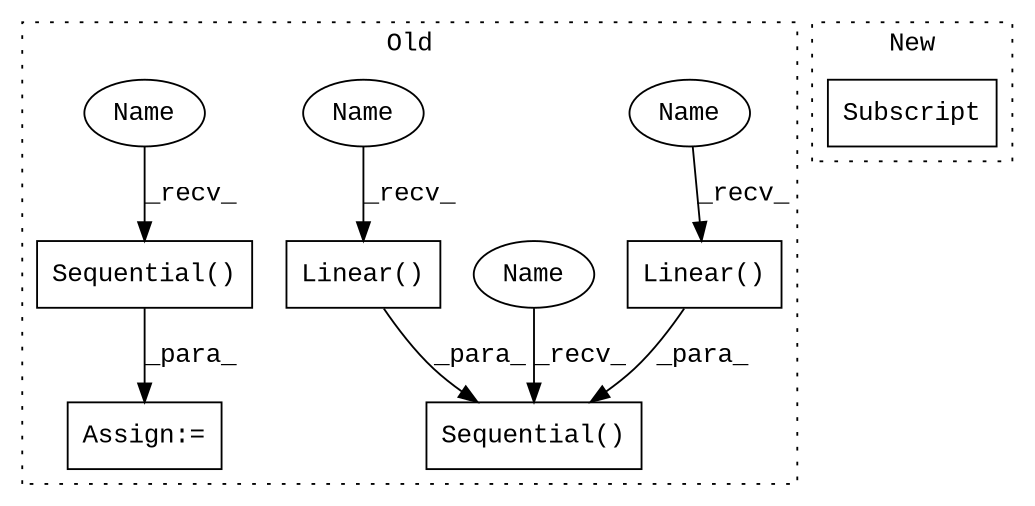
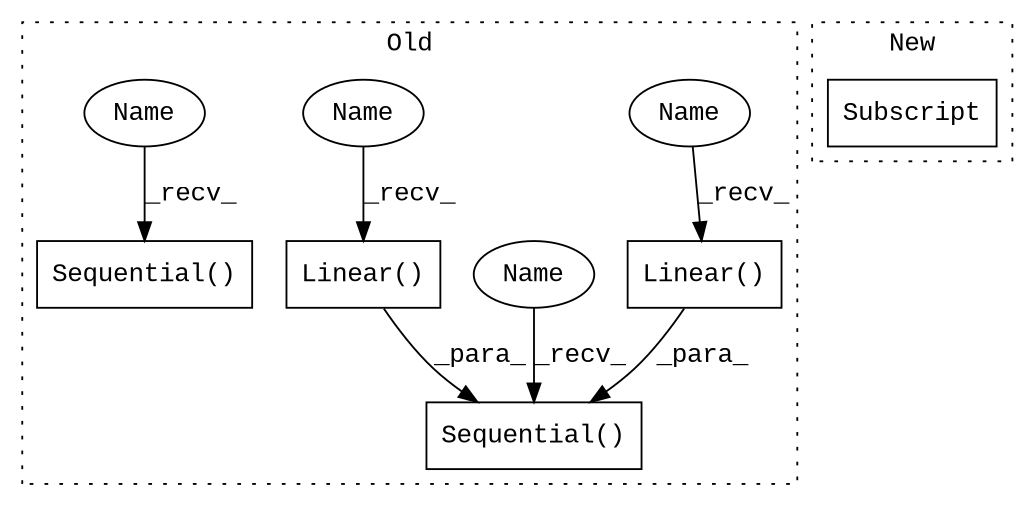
node "Assign:=": removed
